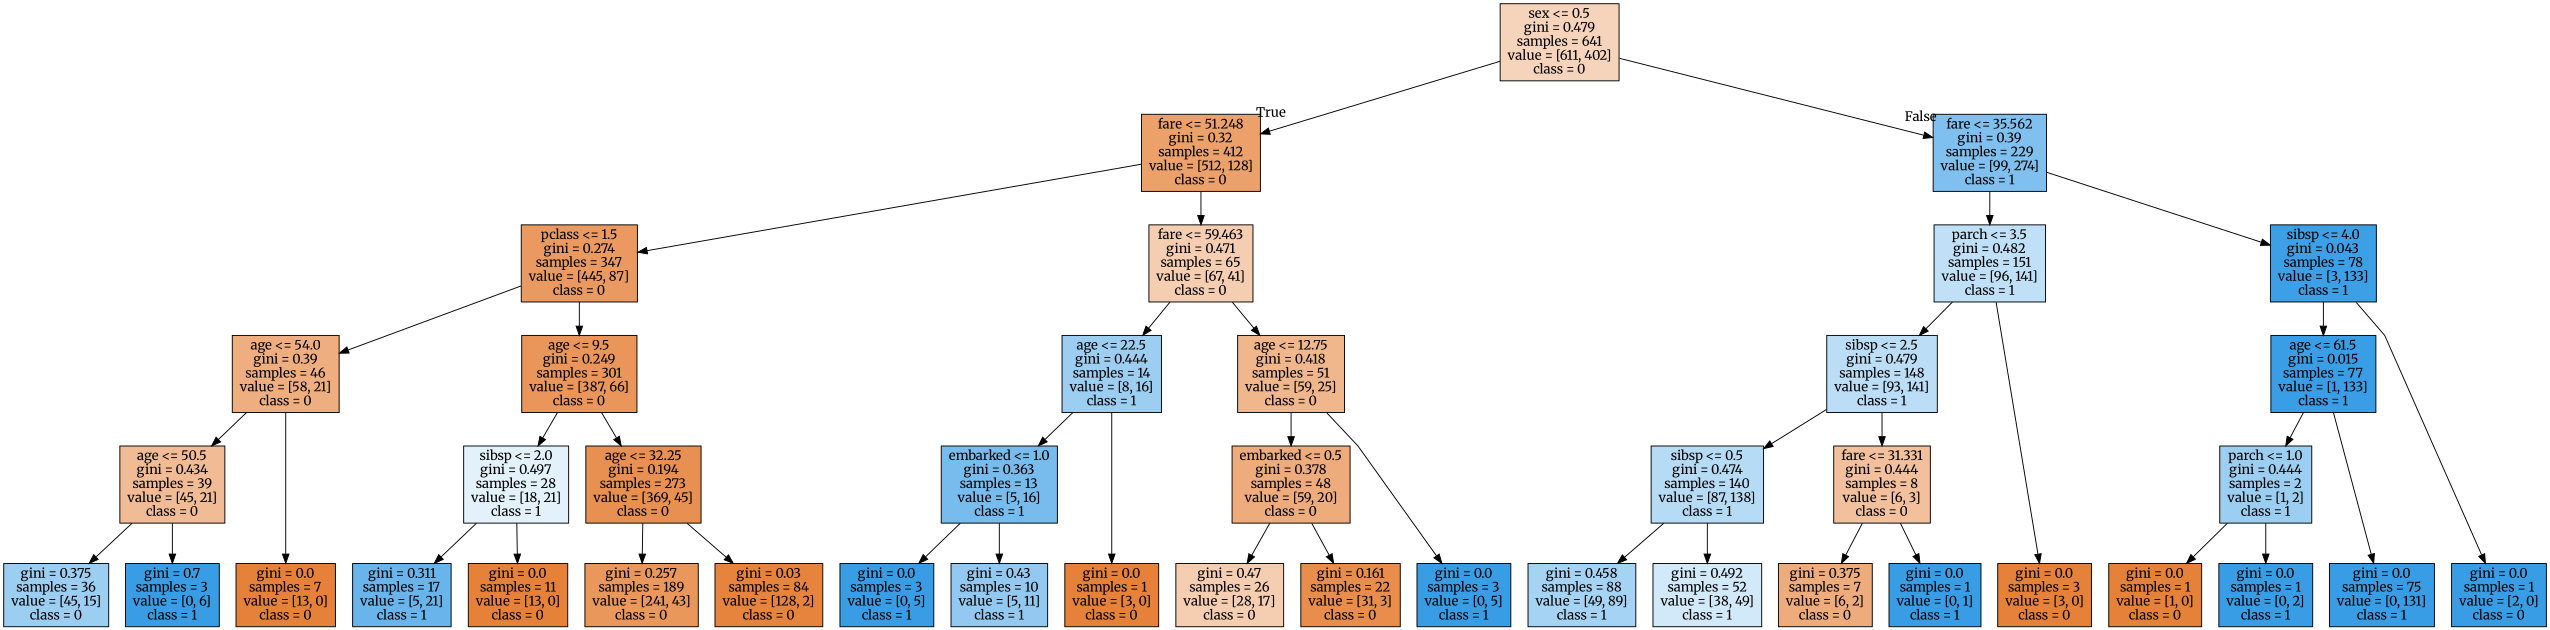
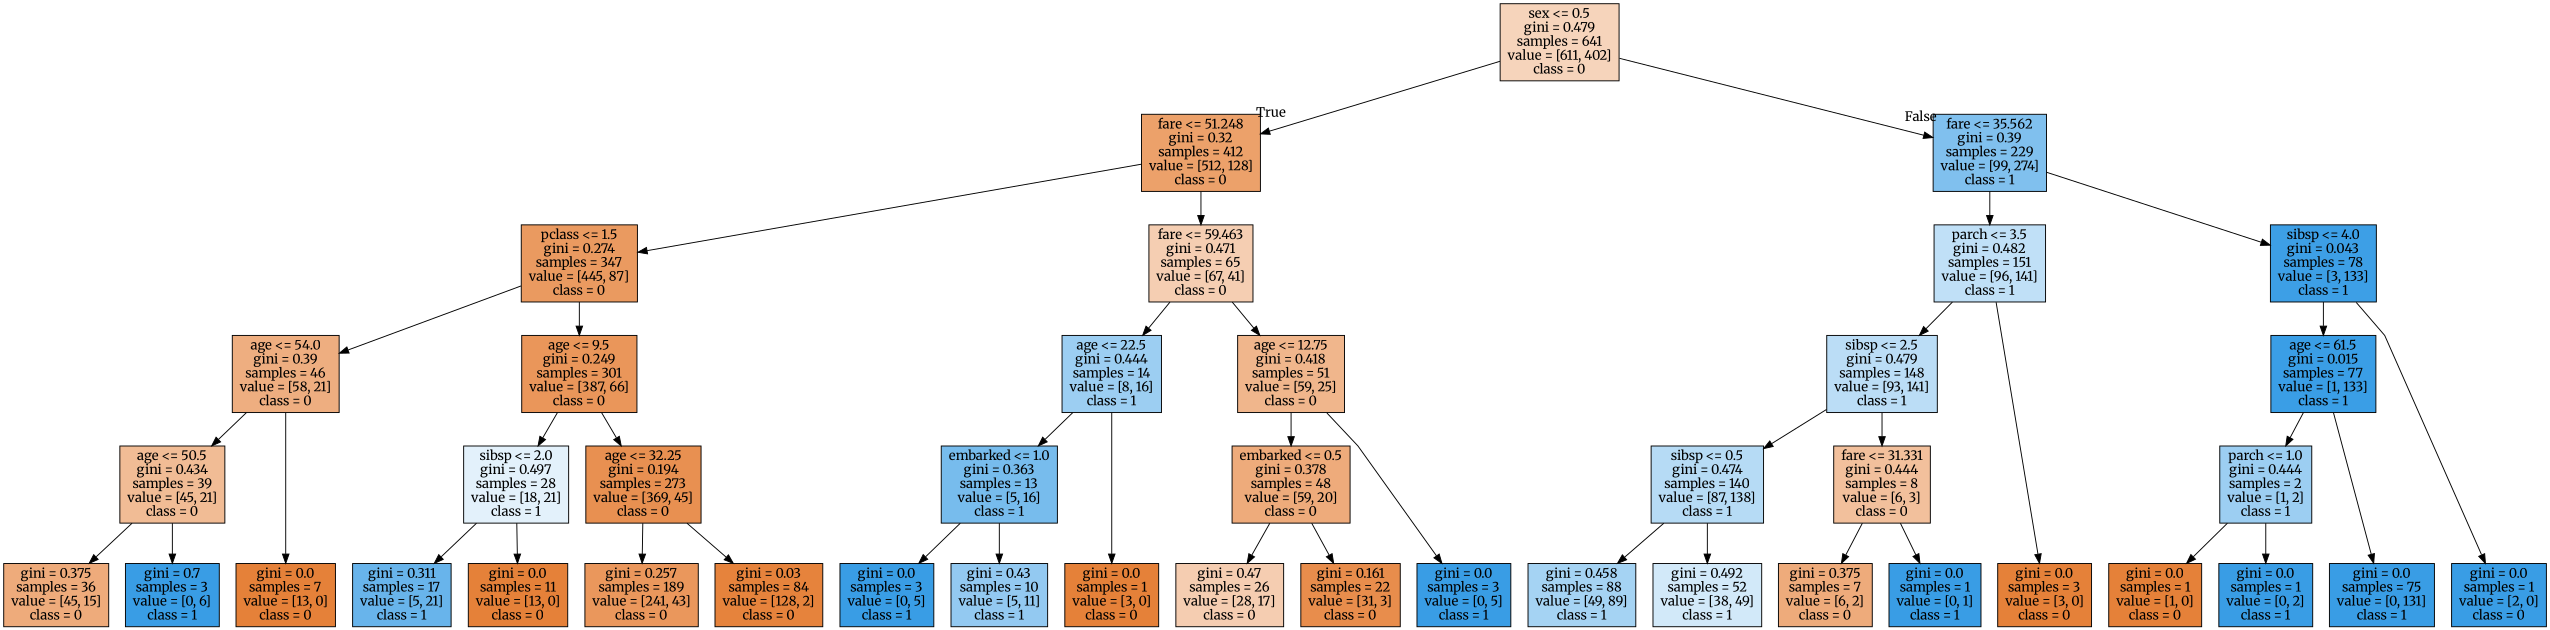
node "gini = 0.375 samples = 36 value = [45, 15] class = 0": fillcolor #399de57f -> #e58139aa
